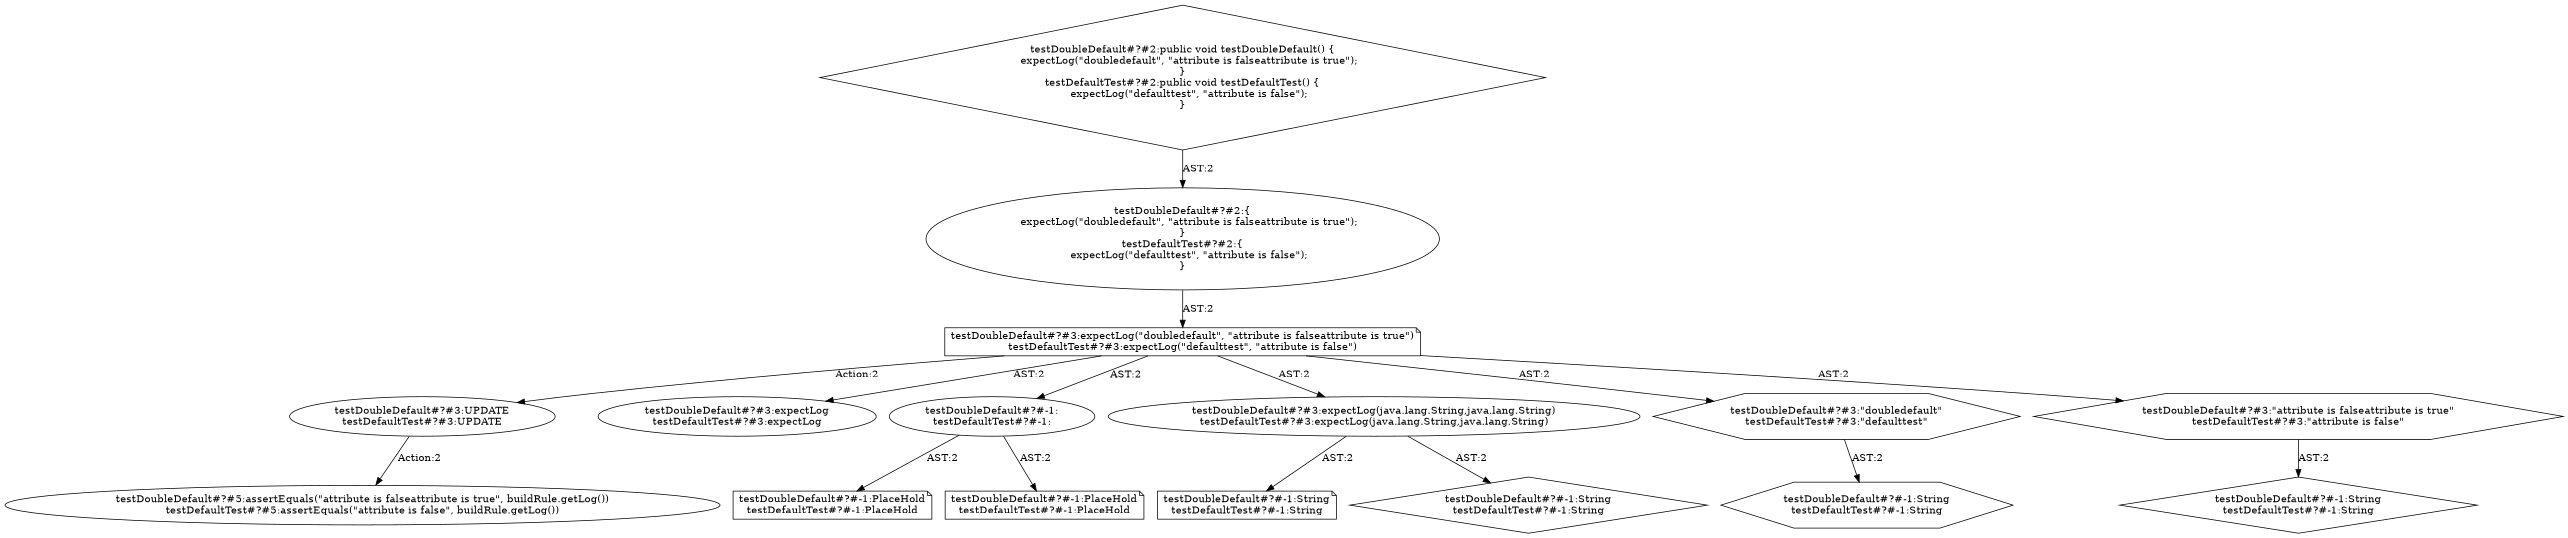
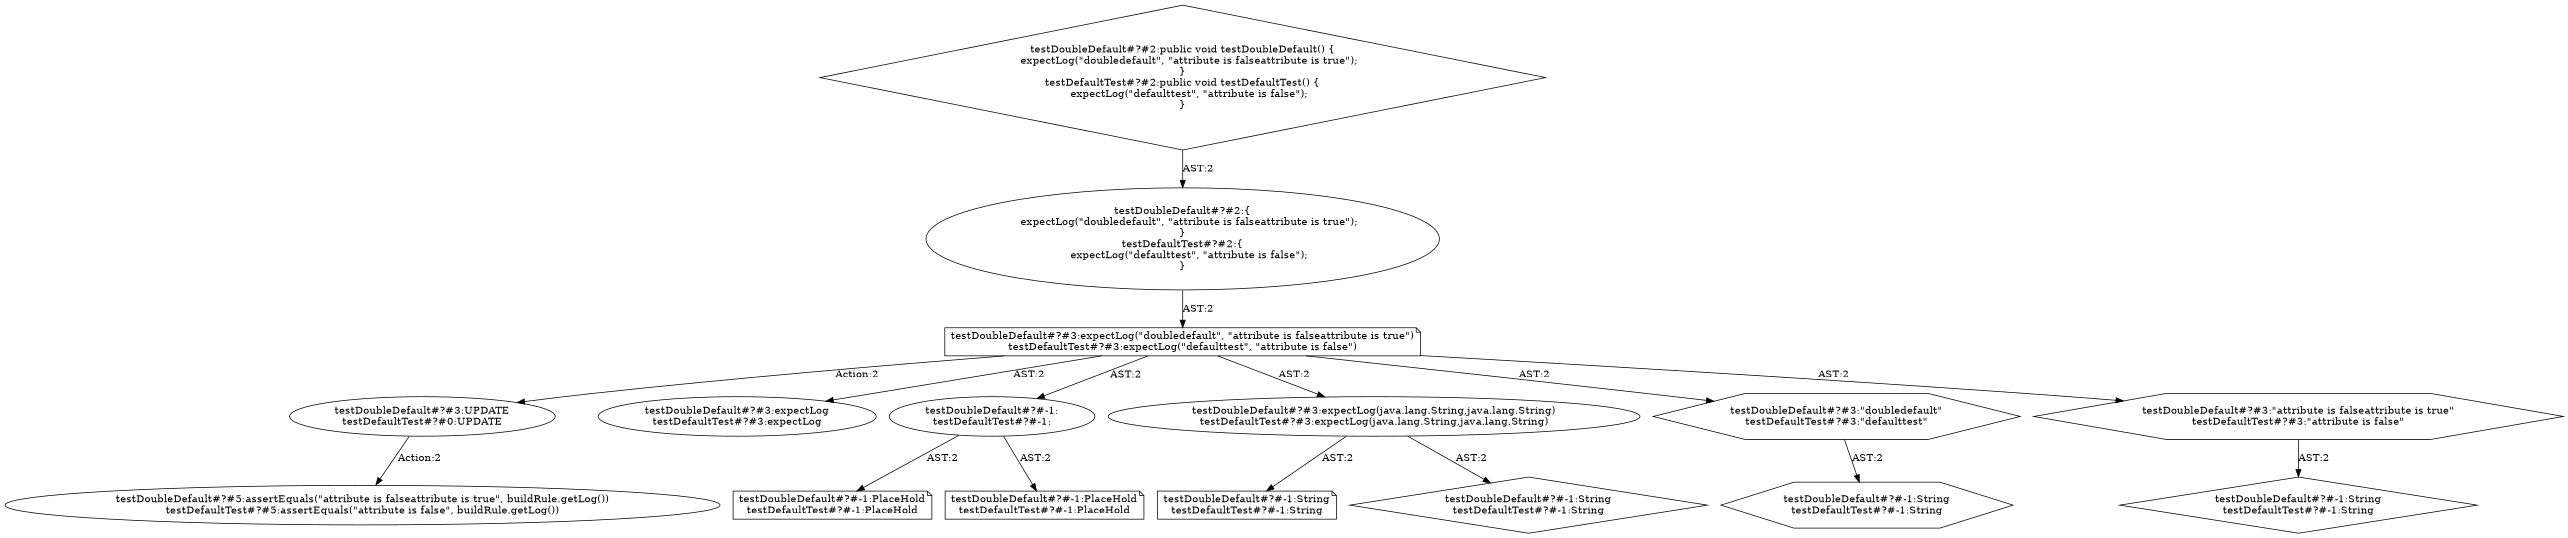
node "testDoubleDefault#?#3:UPDATE testDefaultTest#?#3:UPDATE": label "testDoubleDefault#?#3:UPDATE testDefaultTest#?#3:UPDATE" -> "testDoubleDefault#?#3:UPDATE testDefaultTest#?#0:UPDATE"
